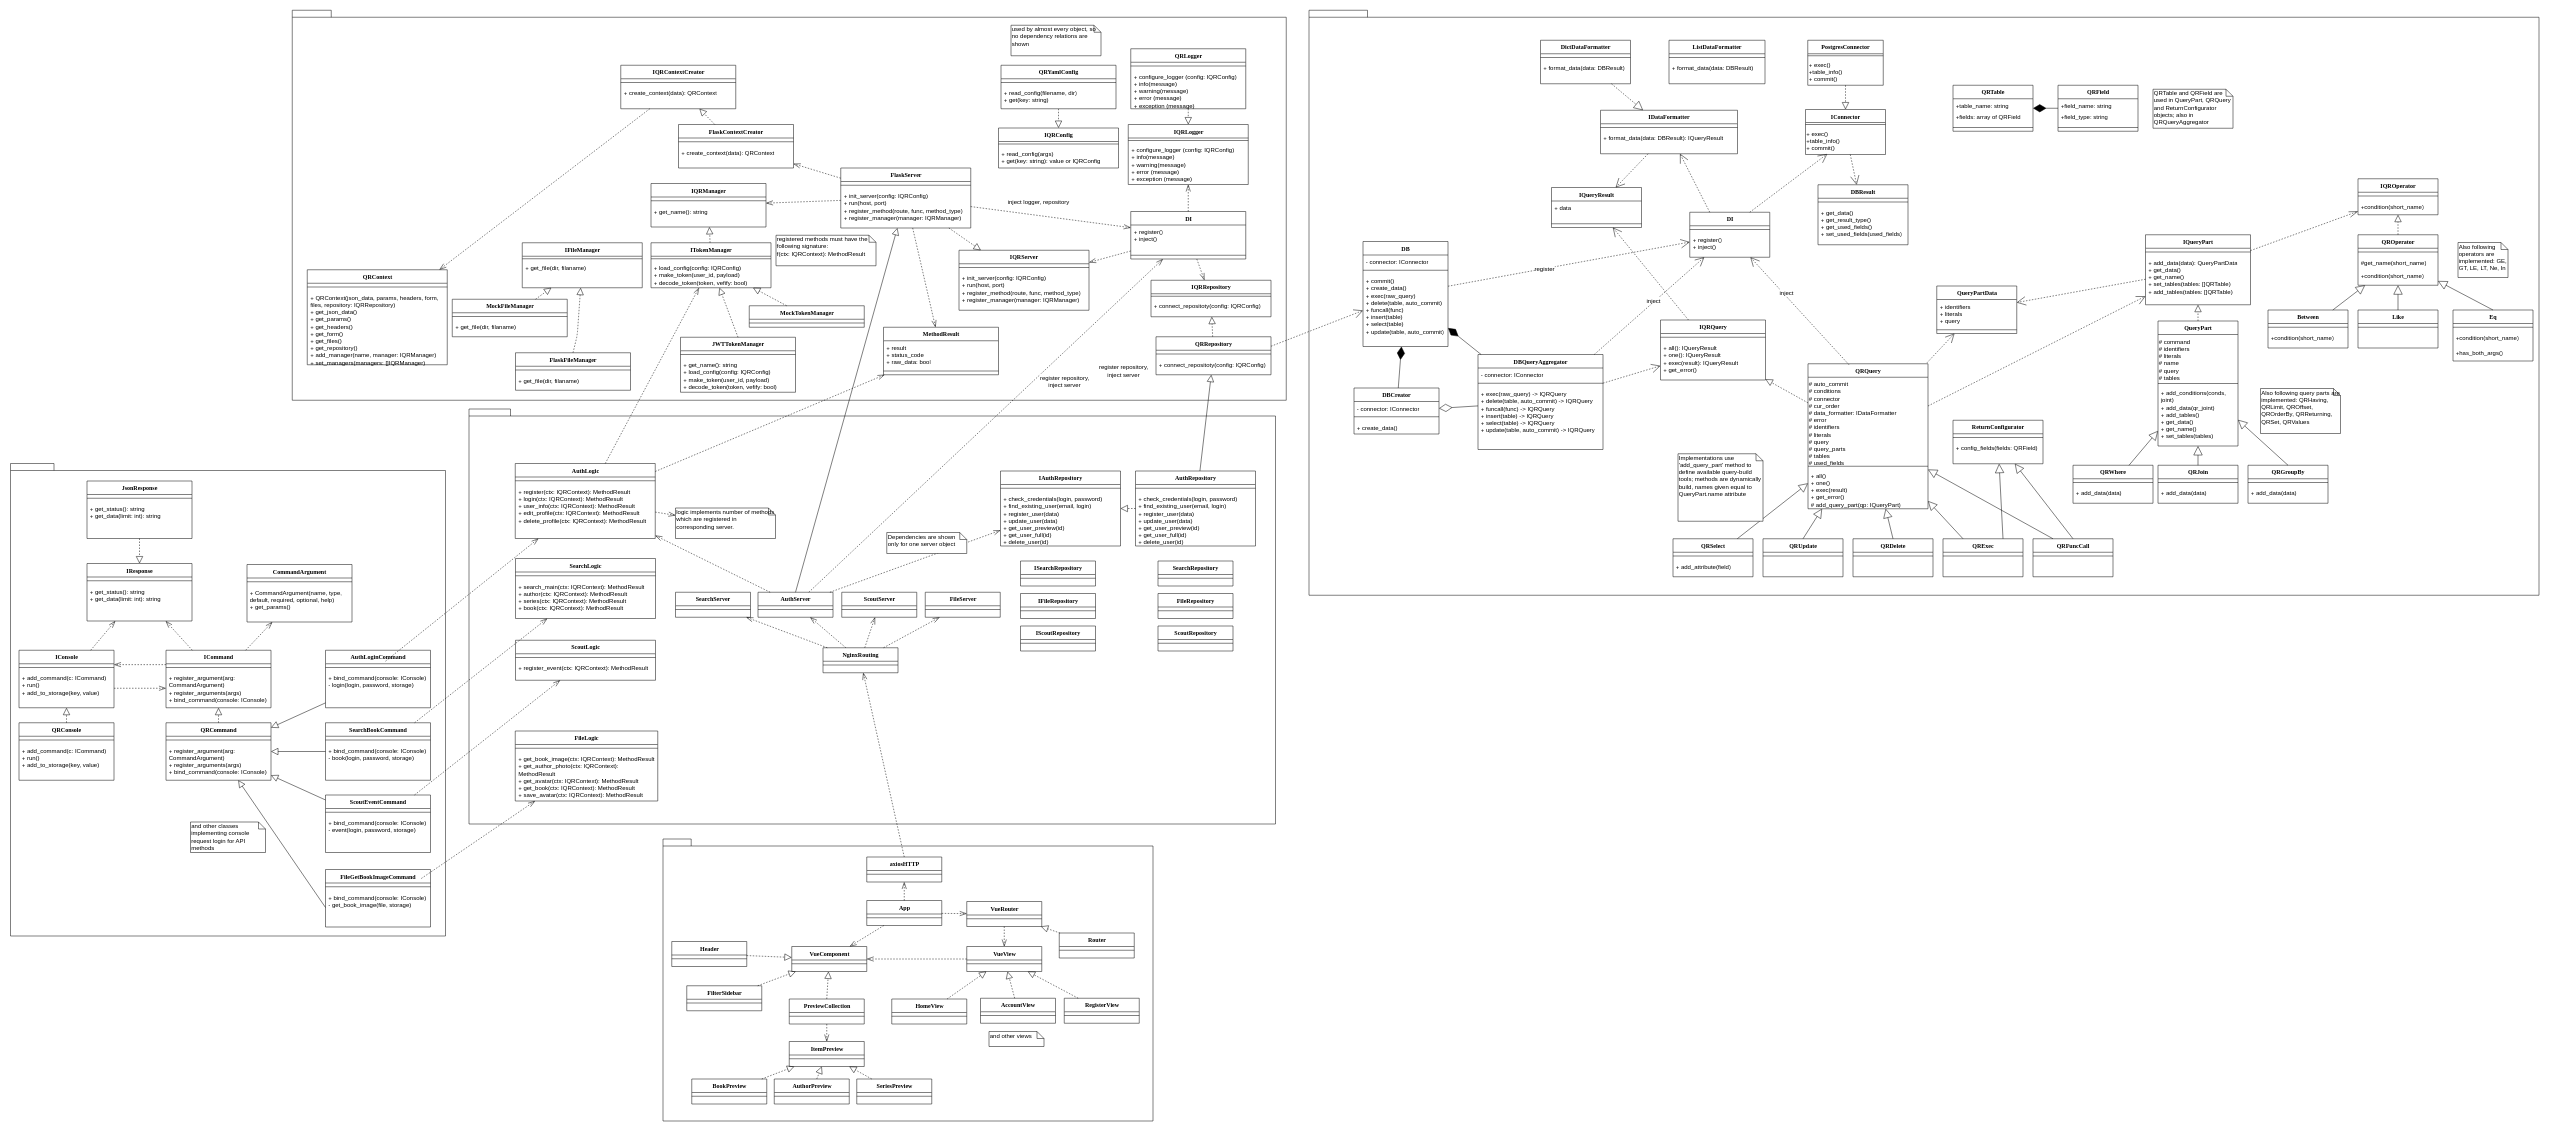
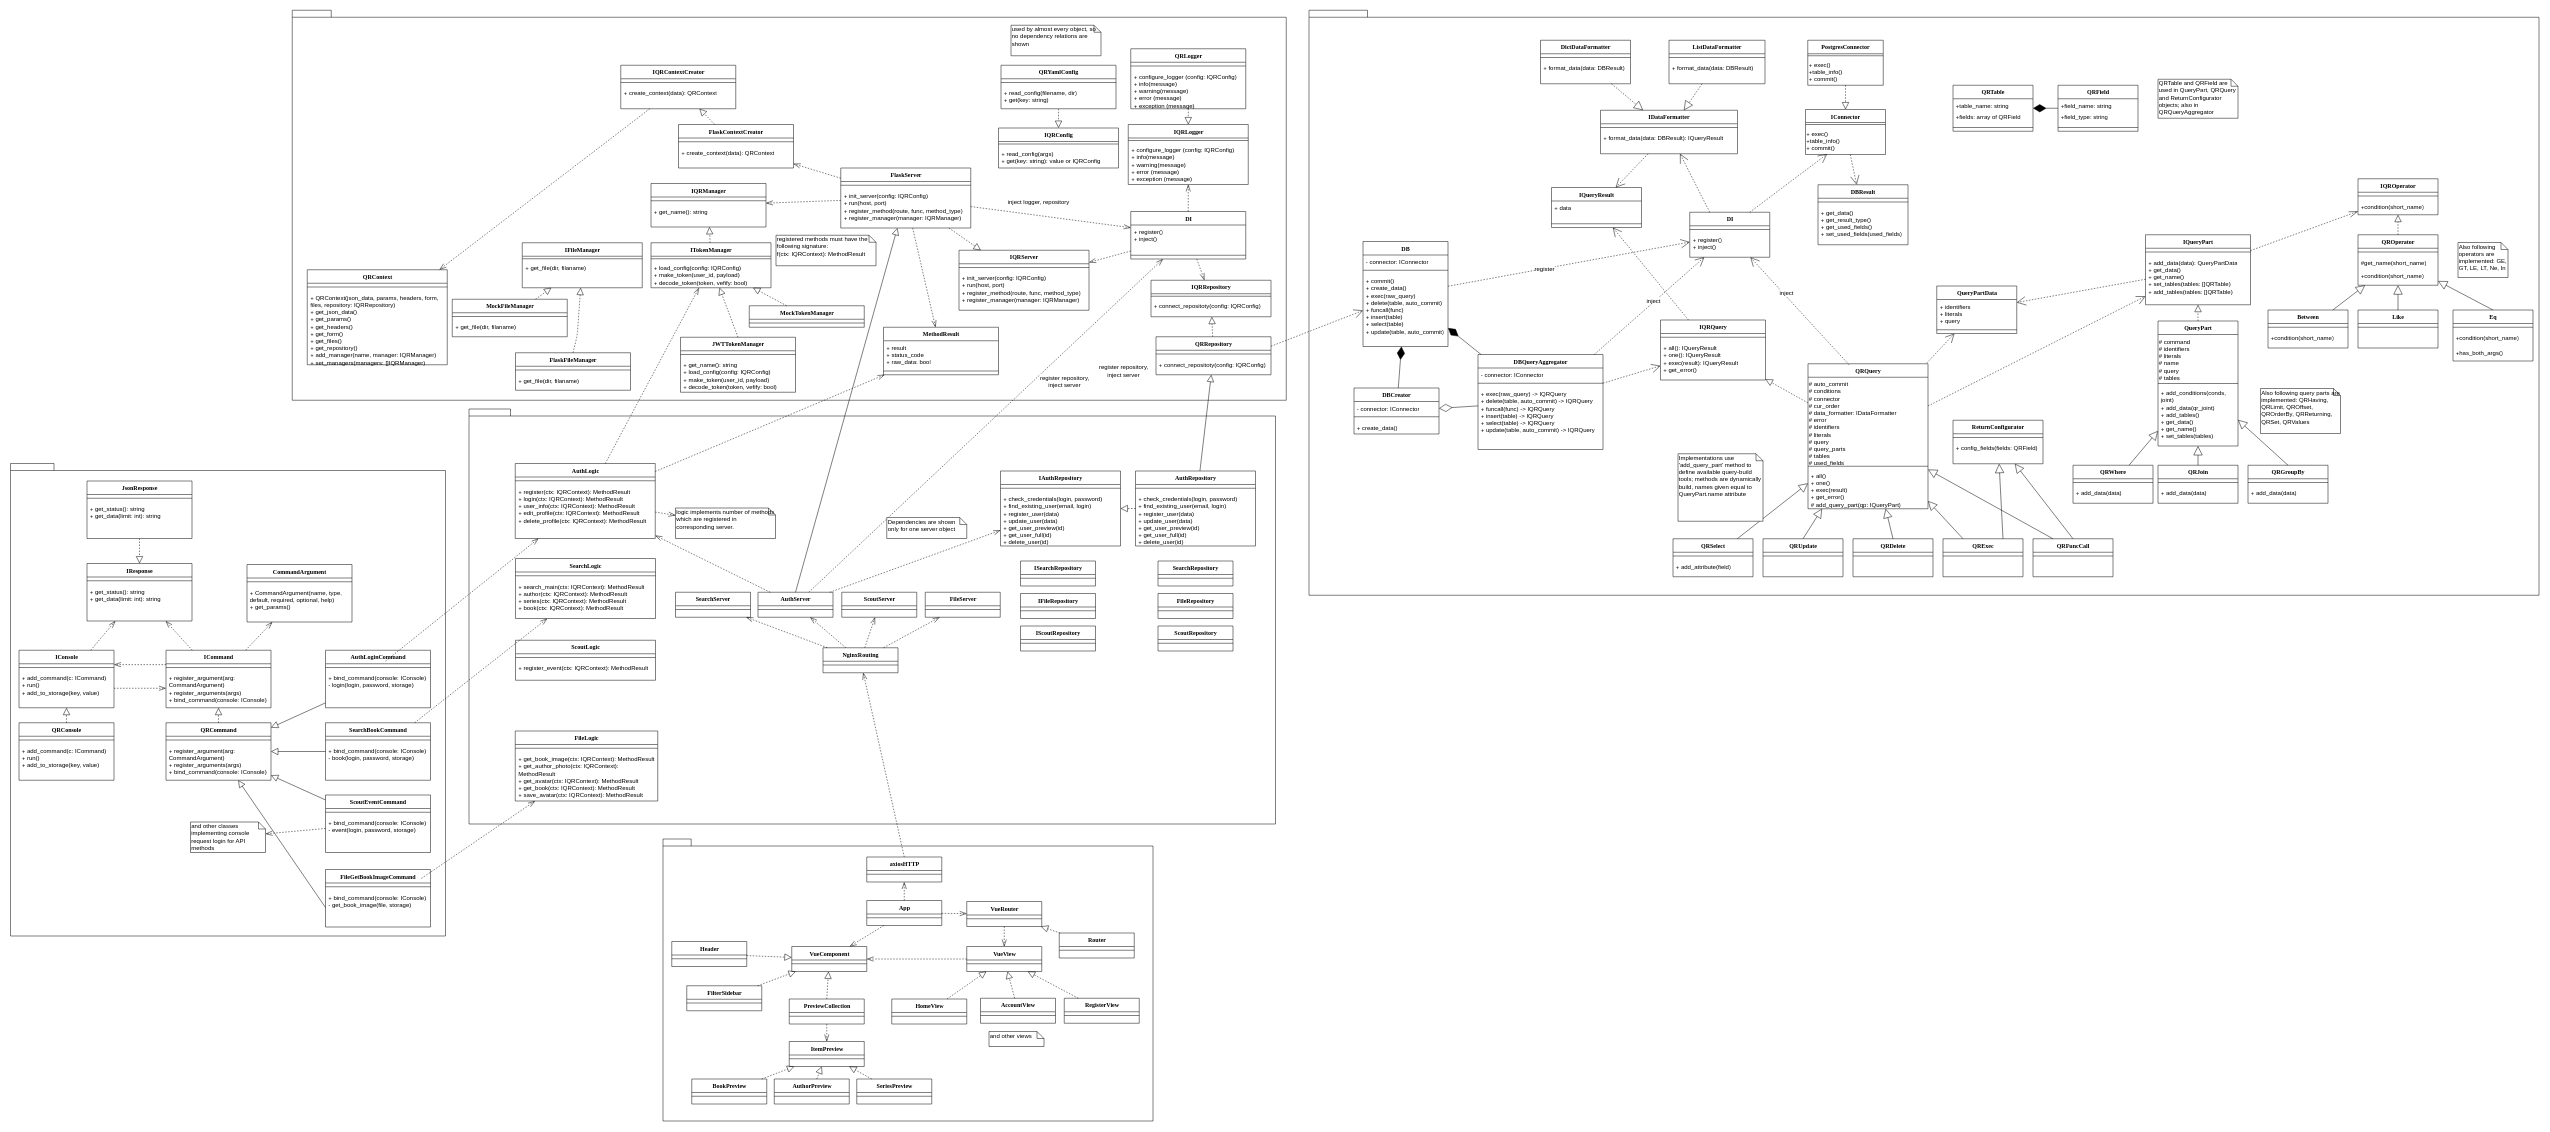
edge "ListDataFormatter" -> "IDataFormatter": added
node "QRTable and QRField are used in QueryPart, QRQuery and ReturnConfigurator objects; also in QRQueryAggregator": moved (2193, 109) -> (2198, 99)
node "Dependencies are shown only for one server object": moved (927, 543) -> (927, 528)
edge "ScoutEventCommand" -> "ScoutLogic": now "ScoutEventCommand" -> "and other classes implementing console request login for API methods"
